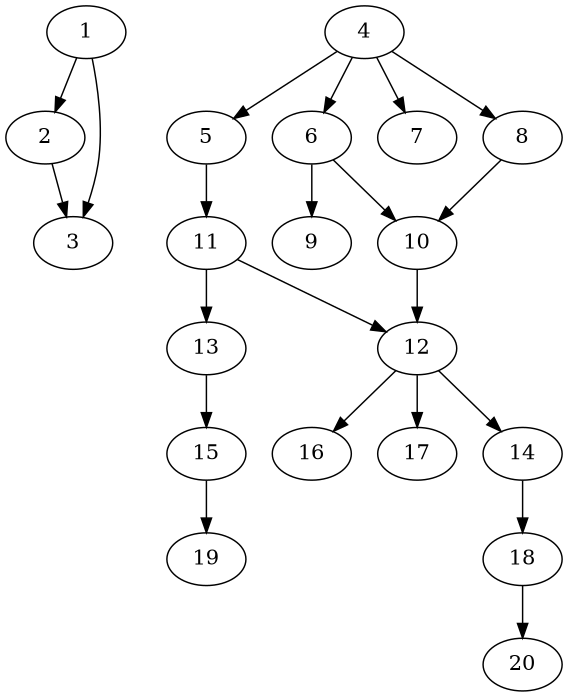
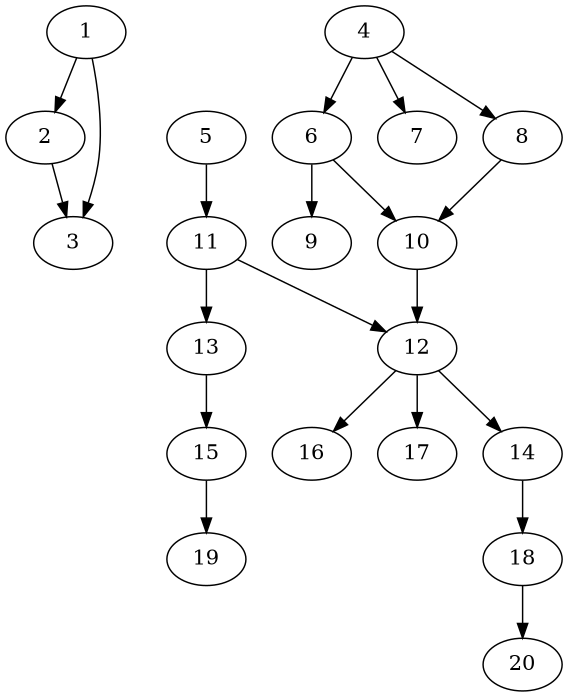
edge "4" -> "5": removed
